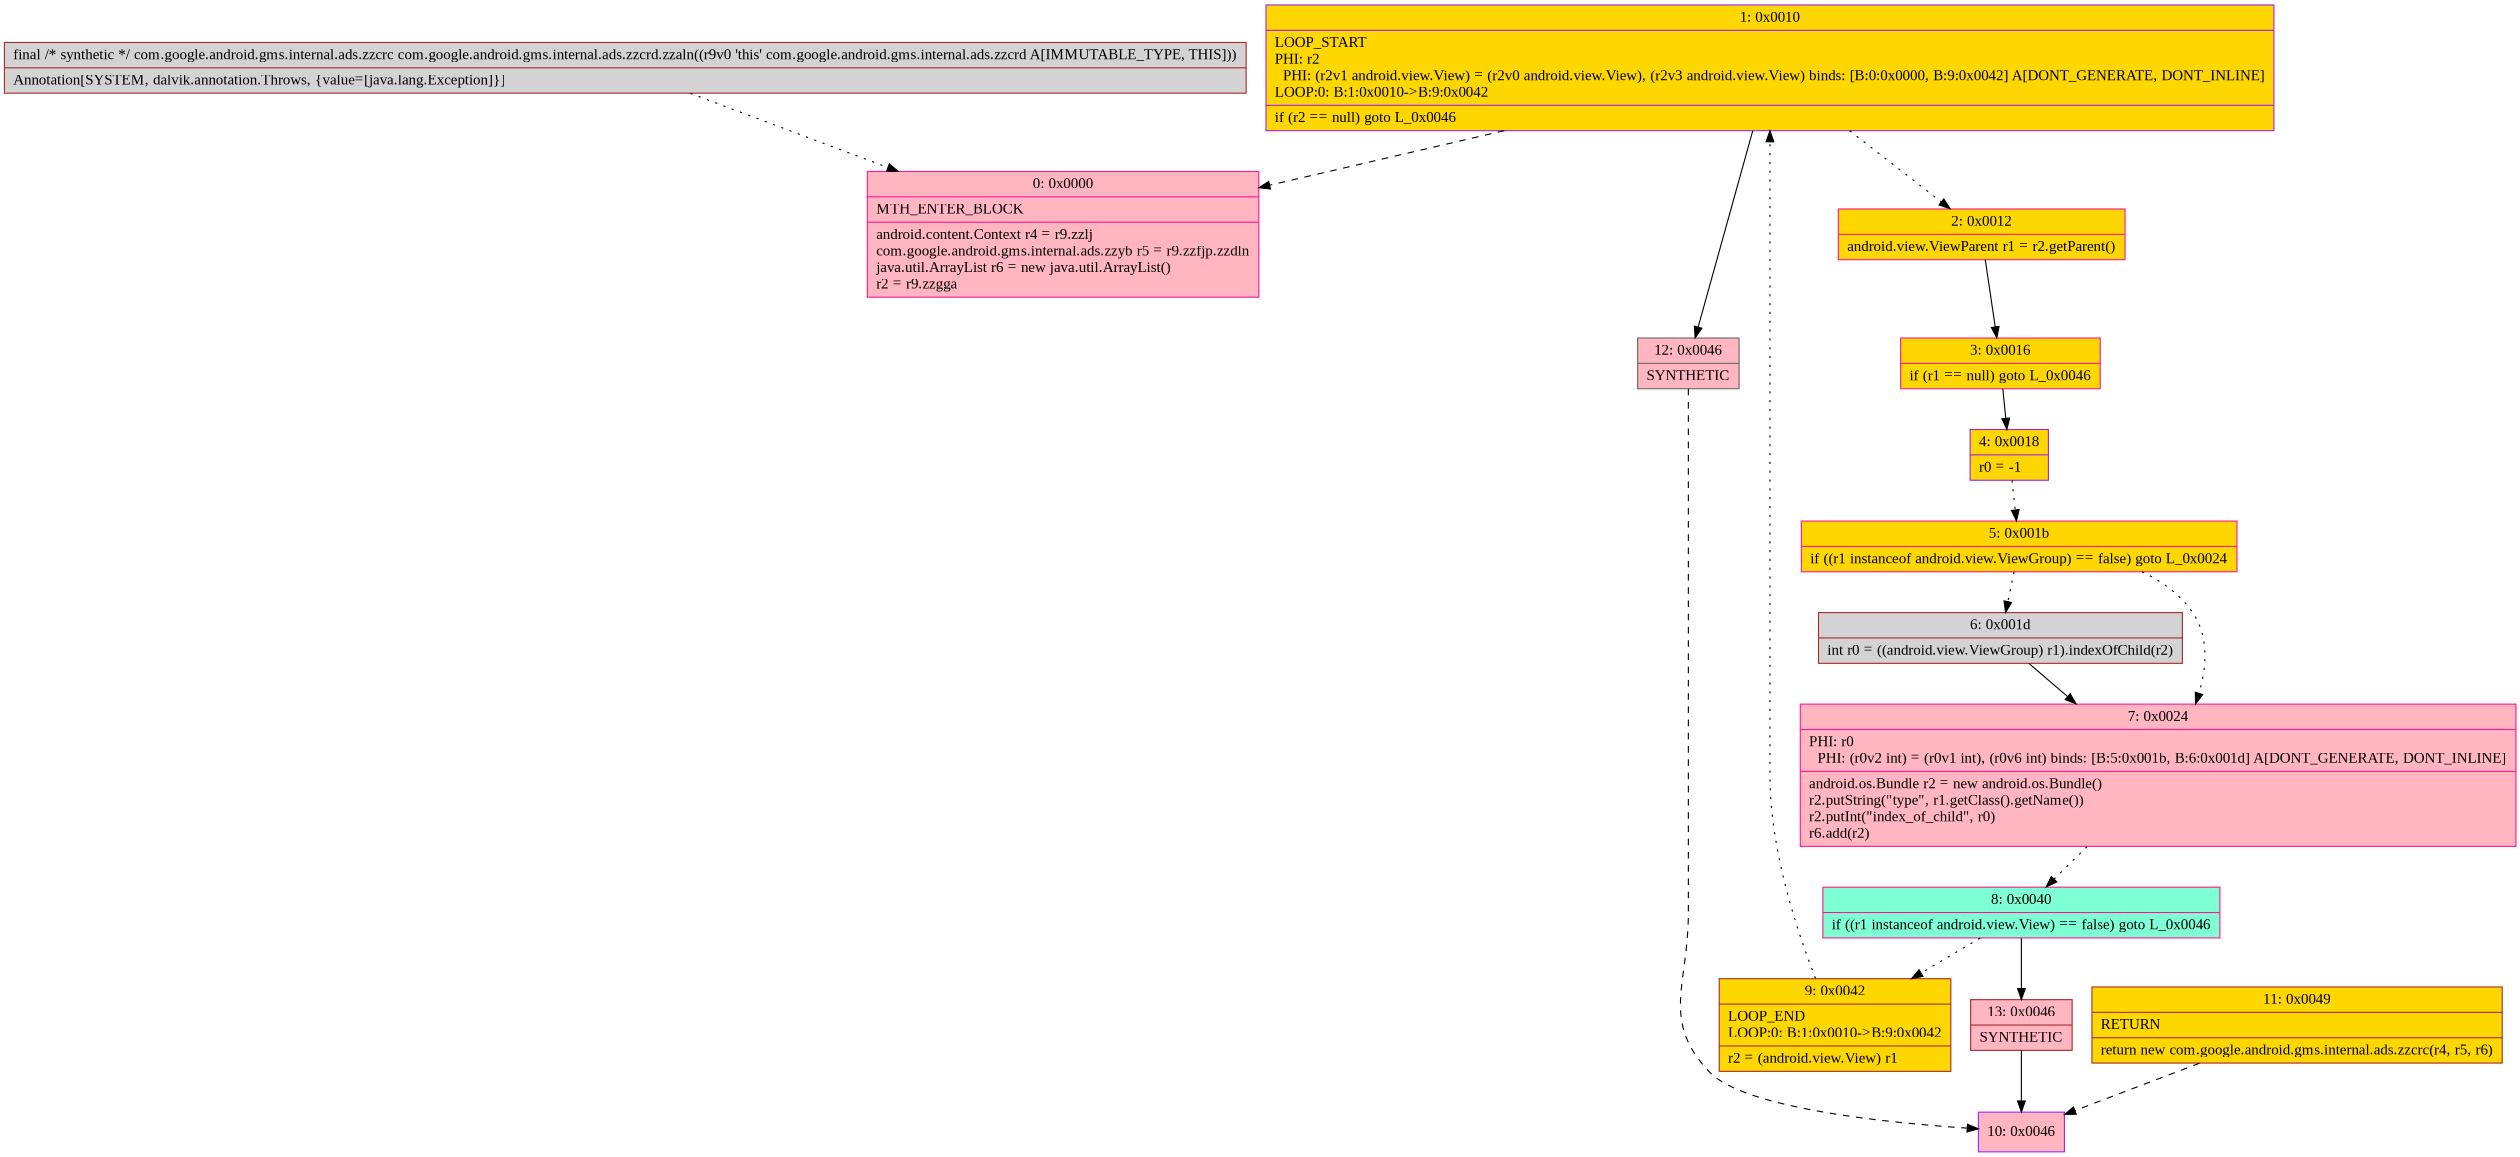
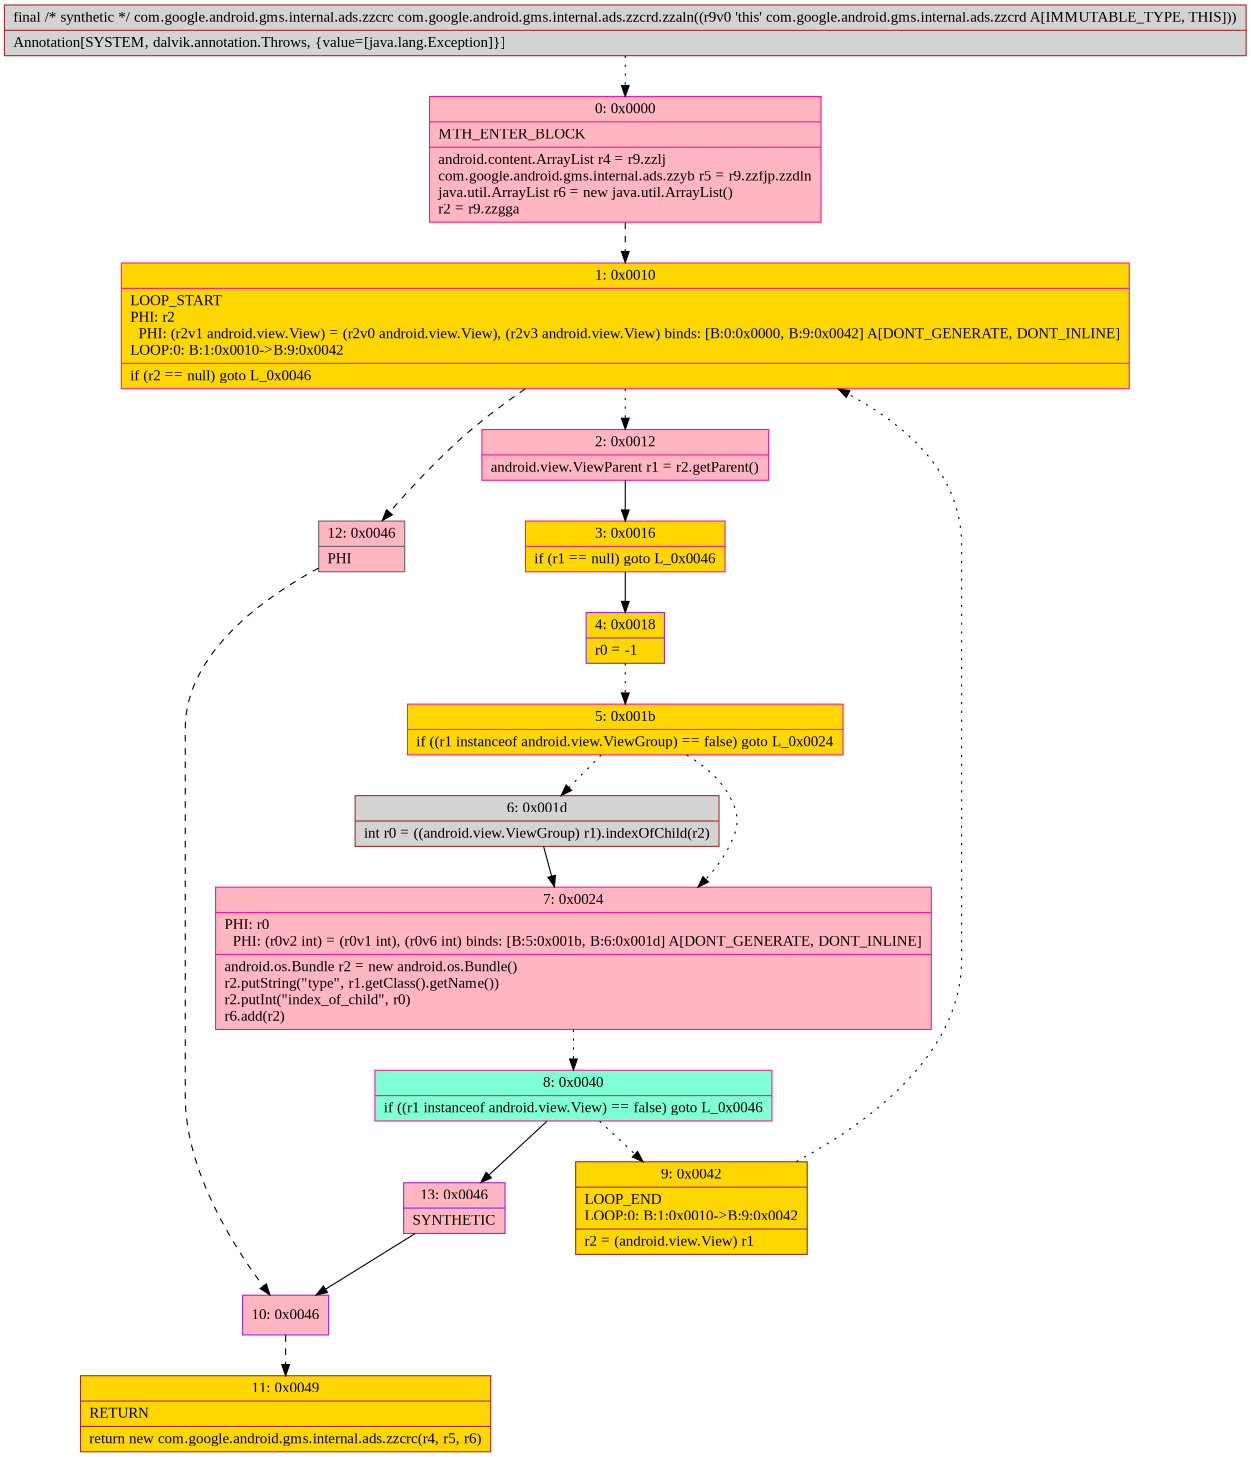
node "1: 0x0010": color purple -> deeppink
edge "1: 0x0010" -> "0: 0x0000": reversed
edge "1: 0x0010" -> "12: 0x0046": style solid -> dashed
node "0: 0x0000": text "android.content.Context r4 = r9.zzlj" -> "android.content.ArrayList r4 = r9.zzlj"
node "2: 0x0012": fillcolor gold -> lightpink
node "12: 0x0046": text "SYNTHETIC" -> "PHI"
node "13: 0x0046": color brown -> purple
edge "11: 0x0049" -> "10: 0x0046": reversed
